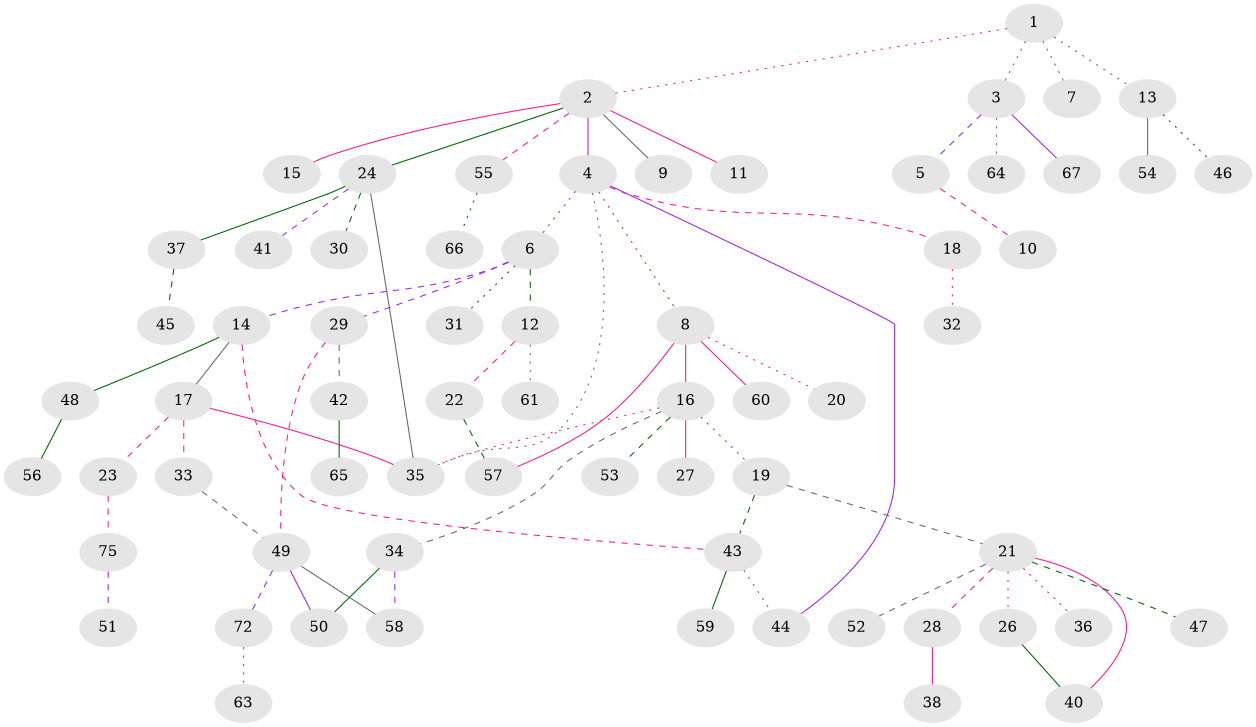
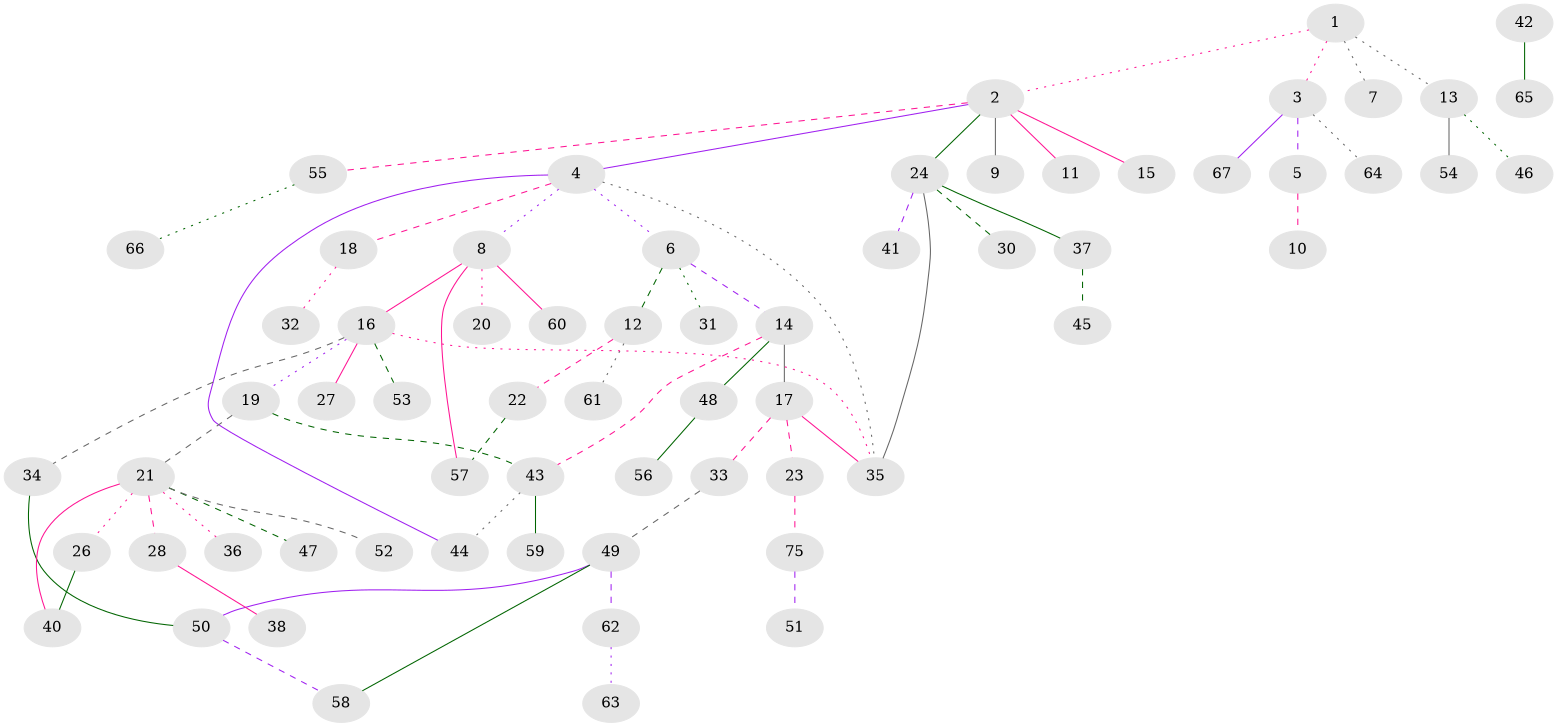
node "29": removed
edge "49" -- "58": color gray40 -> darkgreen
edge "34" -- "58": now "50" -- "58"
node "72": label "72" -> "62"
